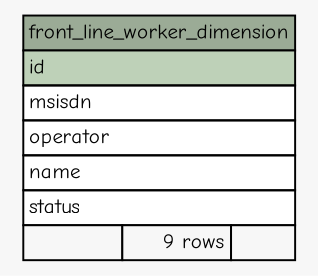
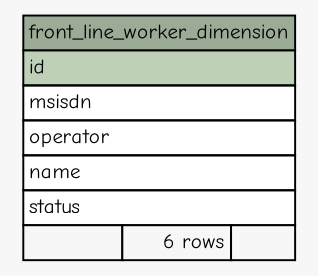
node "front_line_worker_dimension": text "9 rows" -> "6 rows"
